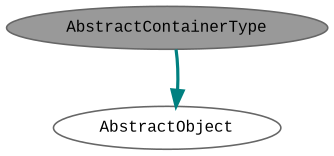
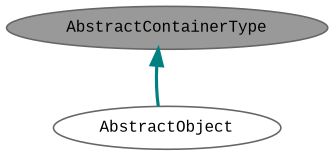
edge "AbstractContainerType" -> "AbstractObject": reversed
